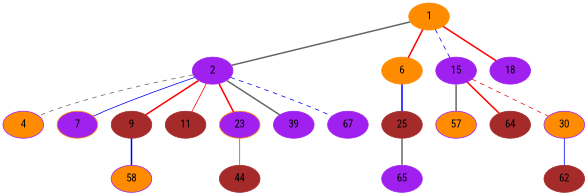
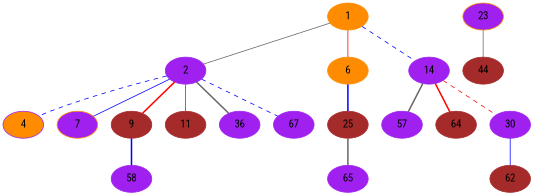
edge "1" -- "2": style bold -> solid
edge "1" -- "6": style bold -> solid
node "15": label "15" -> "14"
node "18": removed
edge "2" -- "4": color gray40 -> blue
edge "2" -- "23": removed
node "39": label "39" -> "36"
node "57": fillcolor darkorange -> purple
node "30": fillcolor darkorange -> purple
node "58": fillcolor darkorange -> purple
